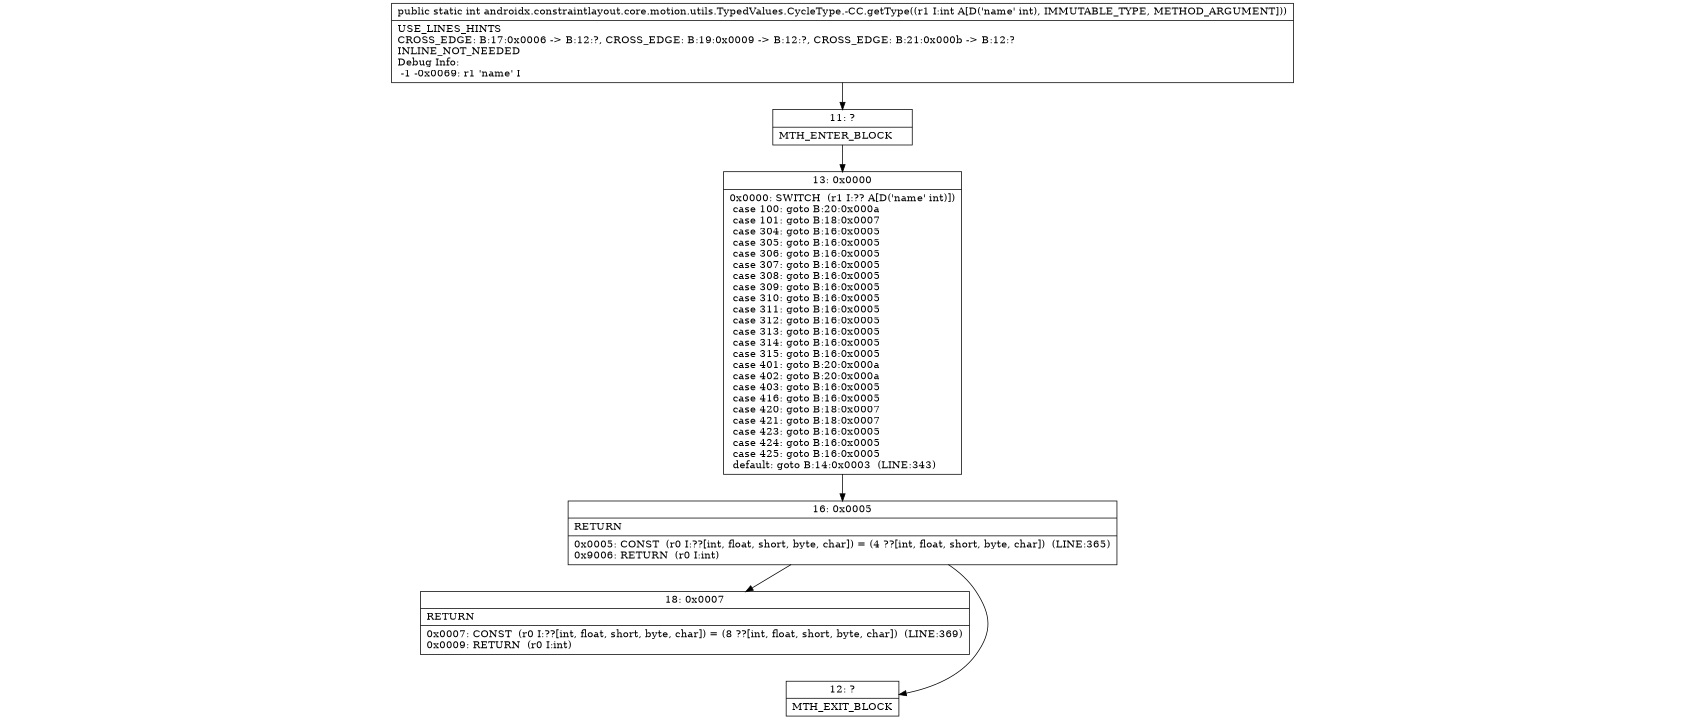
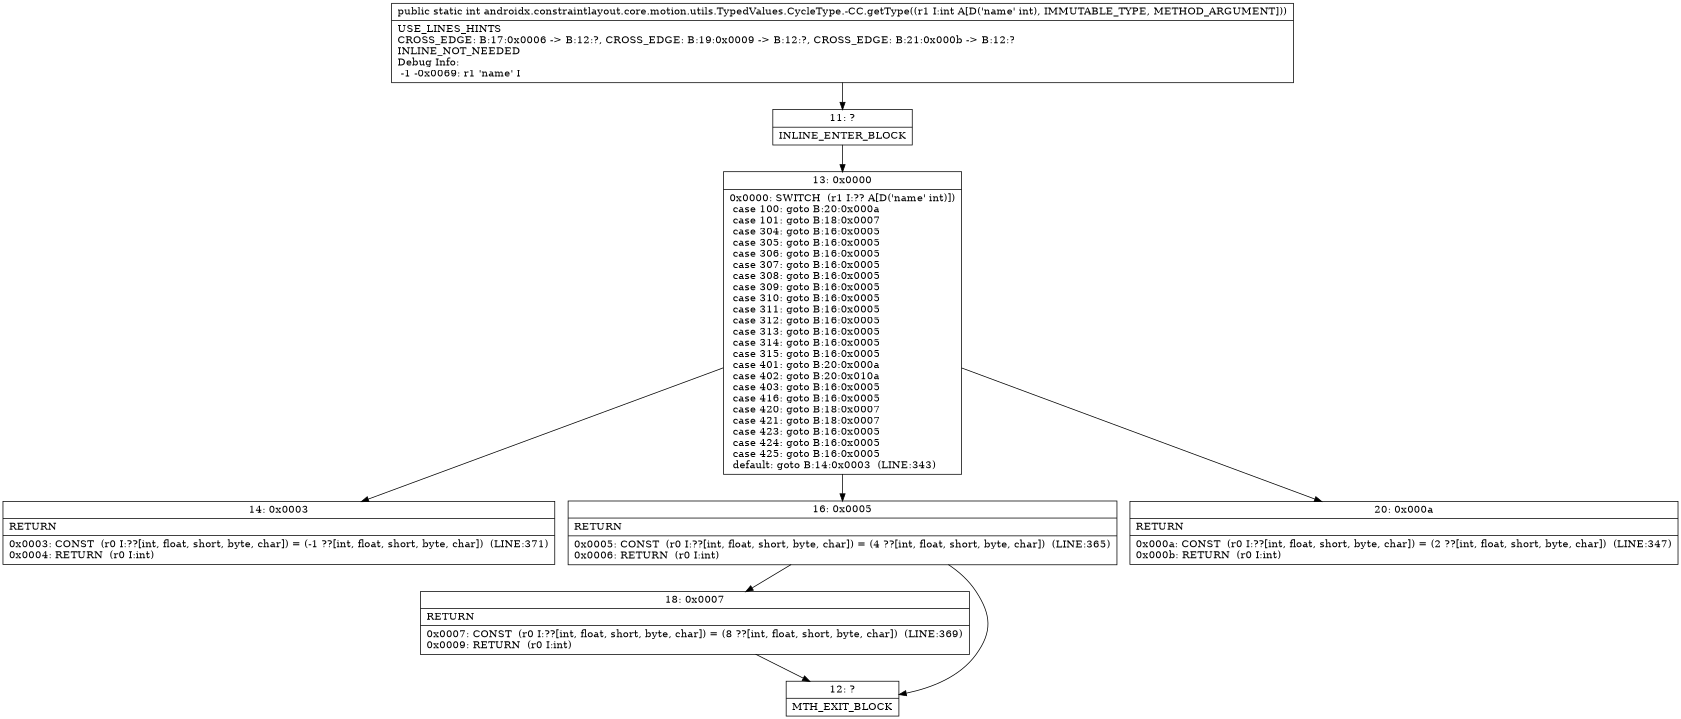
node "11: ?": text "MTH_ENTER_BLOCK" -> "INLINE_ENTER_BLOCK"
node "13: 0x0000": text "case 402: goto B:20:0x000a" -> "case 402: goto B:20:0x010a"
node "14: 0x0003": added
node "20: 0x000a": added
node "16: 0x0005": text "0x9006: RETURN  (r0 I:int)" -> "0x0006: RETURN  (r0 I:int)"
edge "18: 0x0007" -> "12: ?": added
